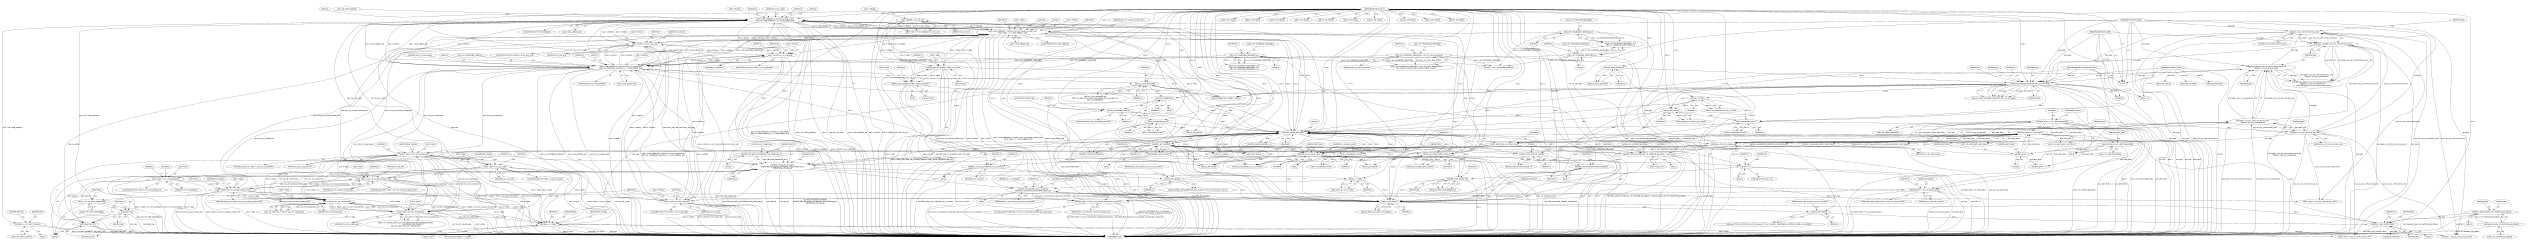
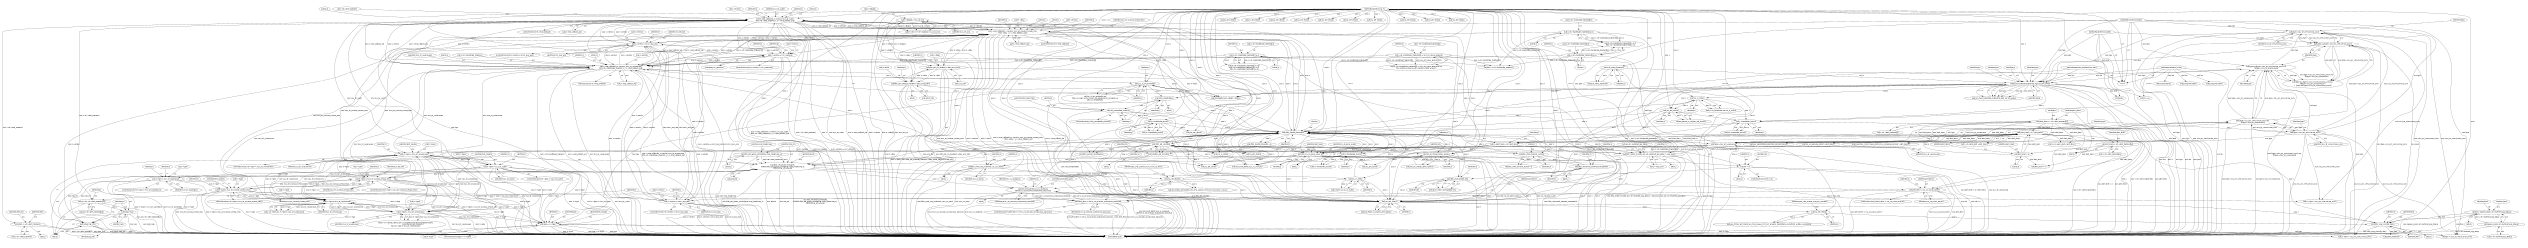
node "(Identifier,SSL3_MT_HELLO_REQUEST)": removed
edge "(MethodParameterIn,unsigned char *buf)" -> "(MethodReturn,int)": removed, label "DDG: buf"
